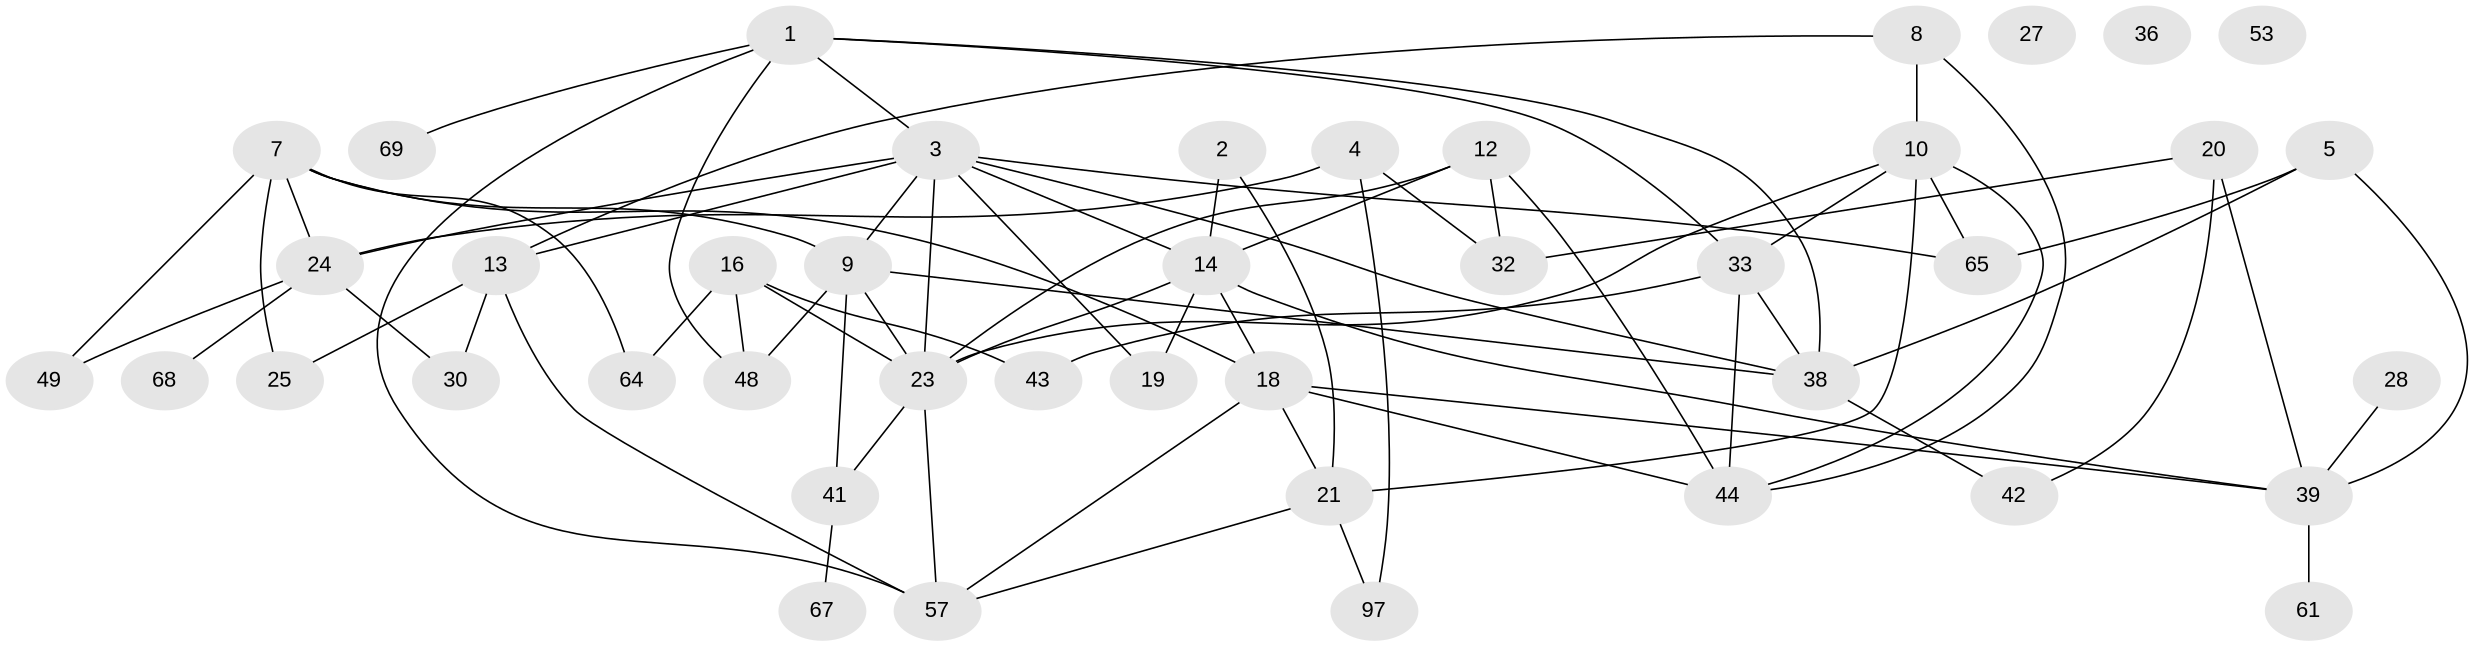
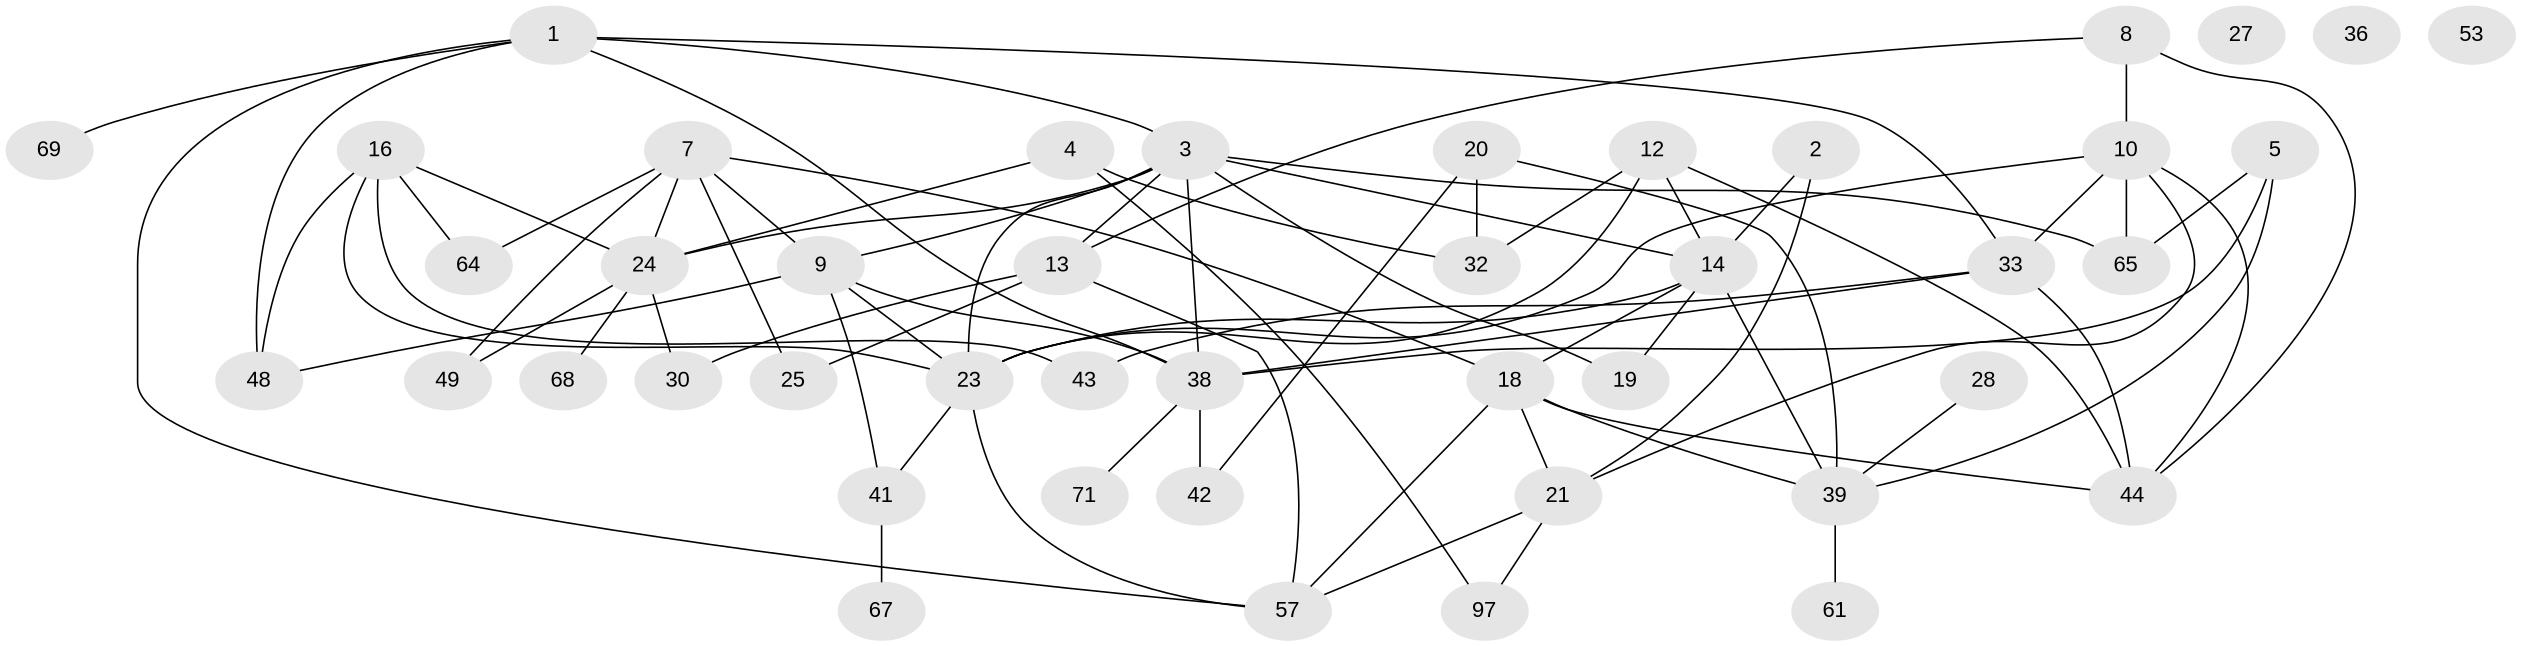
edge "16" -- "24": added
node "71": added
